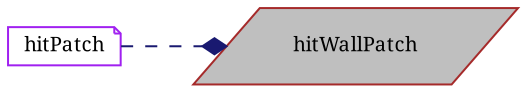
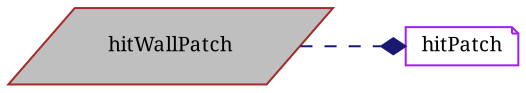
edge "hitPatch" -> "hitWallPatch": reversed
